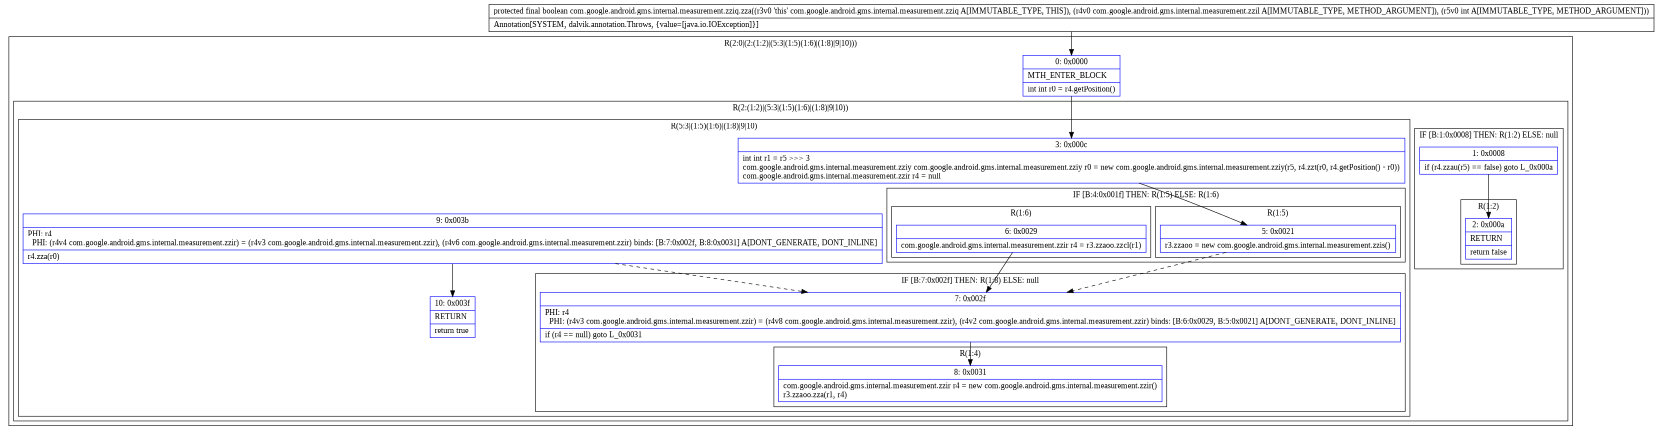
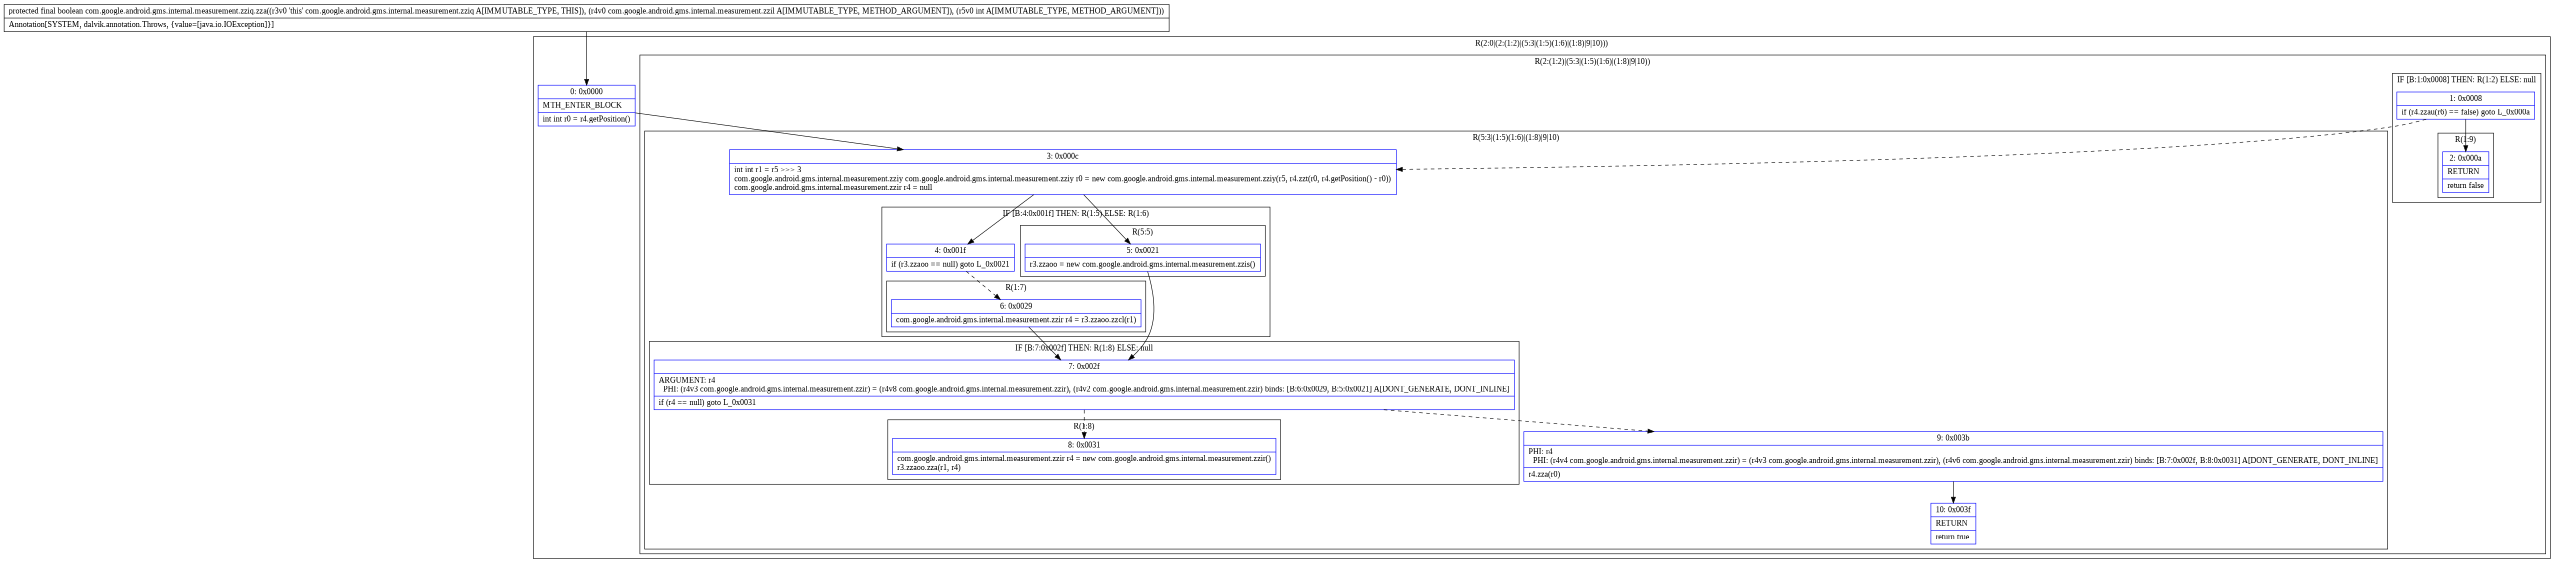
edge "1: 0x0008" -> "3: 0x000c": added
node "1: 0x0008": text "if (r4.zzau(r5) == false) goto L_0x000a" -> "if (r4.zzau(r6) == false) goto L_0x000a"
cluster "R(1:2)": label "R(1:2)" -> "R(1:9)"
cluster "R(1:6)": label "R(1:6)" -> "R(1:7)"
cluster "R(1:5)": label "R(1:5)" -> "R(5:5)"
node "4: 0x001f": added
edge "5: 0x0021" -> "7: 0x002f": style dashed -> solid
edge "9: 0x003b" -> "7: 0x002f": reversed
node "7: 0x002f": text "PHI: r4" -> "ARGUMENT: r4"
edge "7: 0x002f" -> "8: 0x0031": style solid -> dashed
cluster "R(1:4)": label "R(1:4)" -> "R(1:8)"
